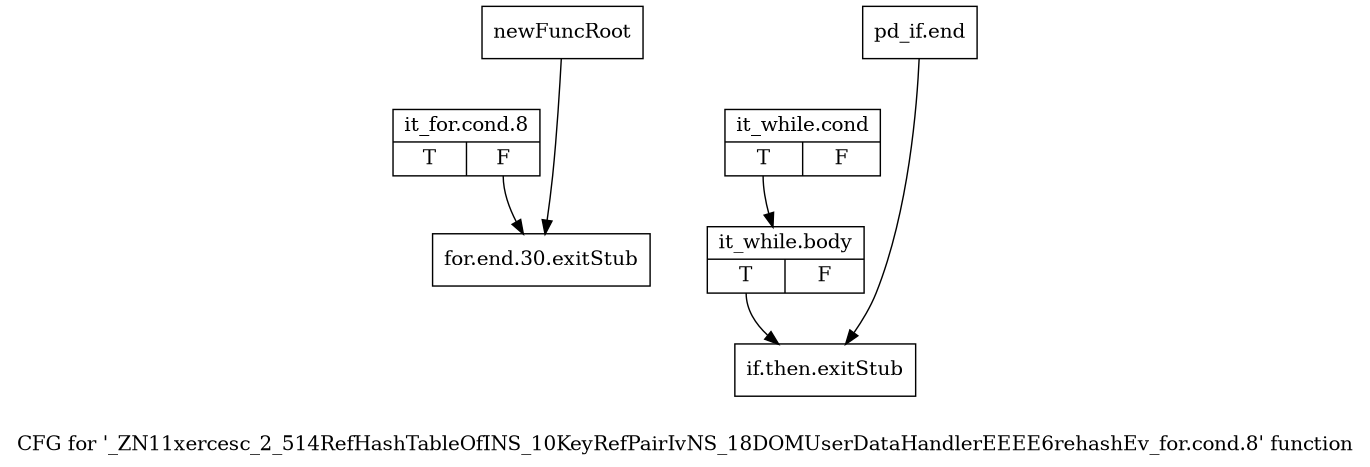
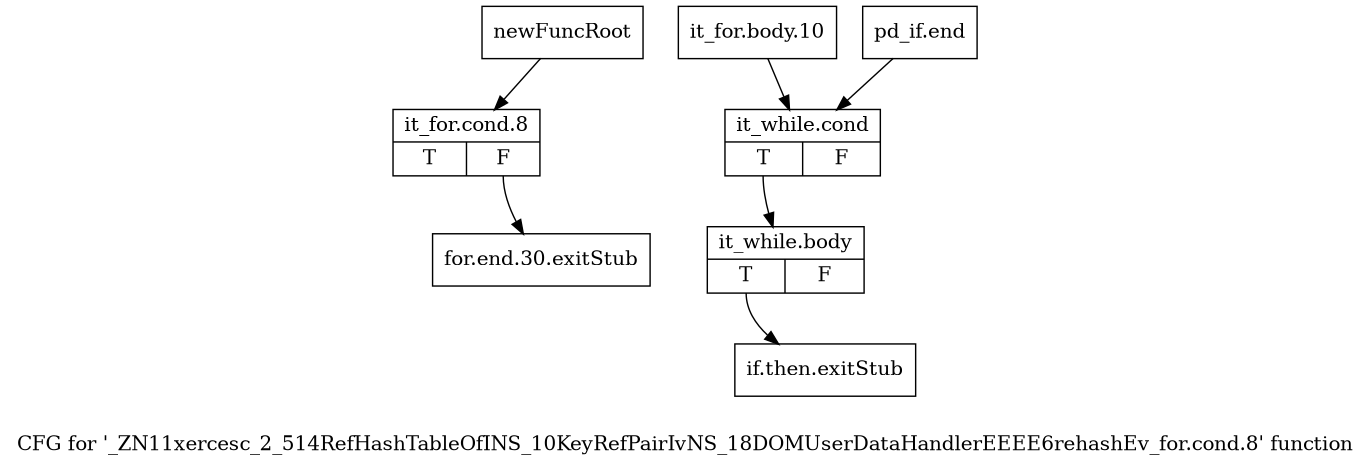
node "it_for.body.10": added
edge "newFuncRoot" -> "for.end.30.exitStub": now "newFuncRoot" -> "it_for.cond.8"
edge "pd_if.end" -> "if.then.exitStub": now "pd_if.end" -> "it_while.cond"
